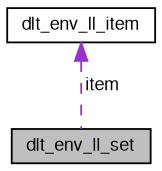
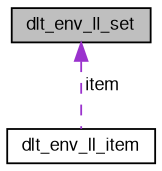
edge "dlt_env_ll_set" -> "dlt_env_ll_item": reversed
